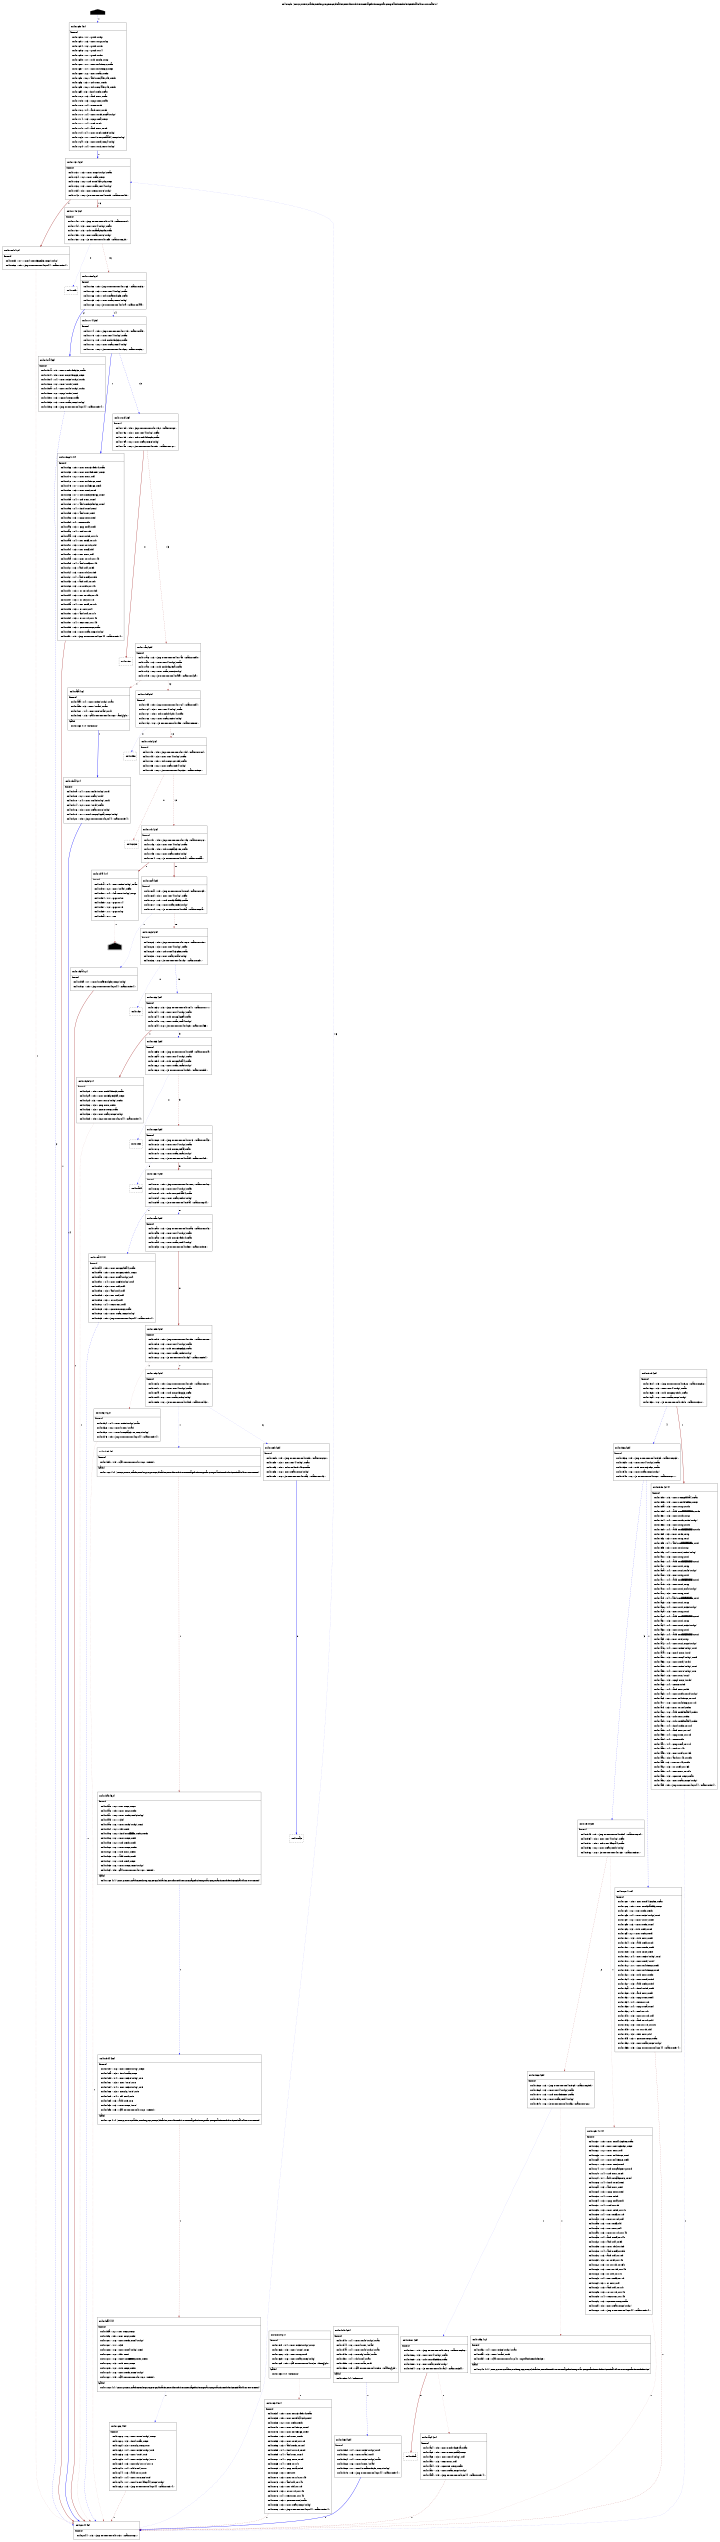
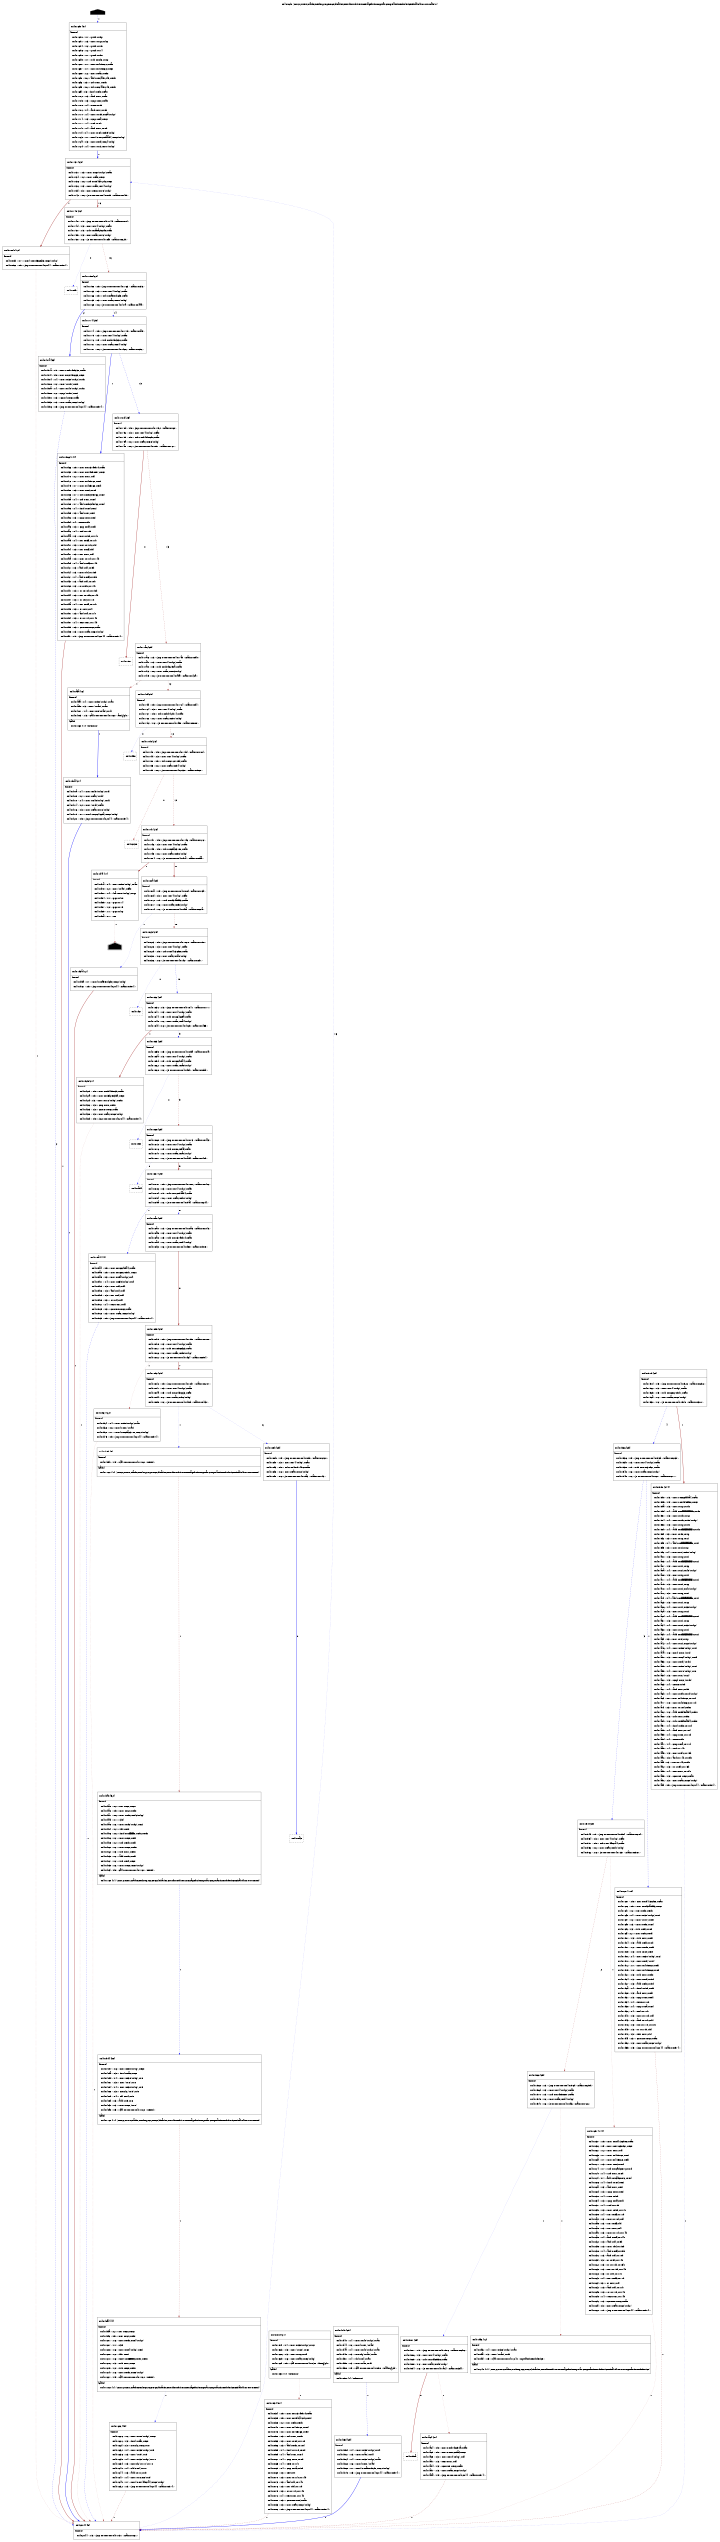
edge "0x401b0a [27]" -> "0x402044 [5]": label " 14" -> " 1"
edge "0x4018b9 [25]" -> "0x4018d2 [25]": style dotted -> bold
